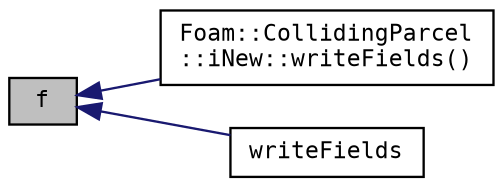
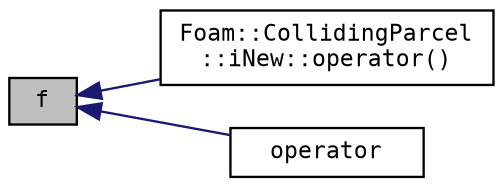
node "Foam::CollidingParcel ::iNew::writeFields()": label "Foam::CollidingParcel ::iNew::writeFields()" -> "Foam::CollidingParcel ::iNew::operator()"
node "writeFields": label "writeFields" -> "operator"
